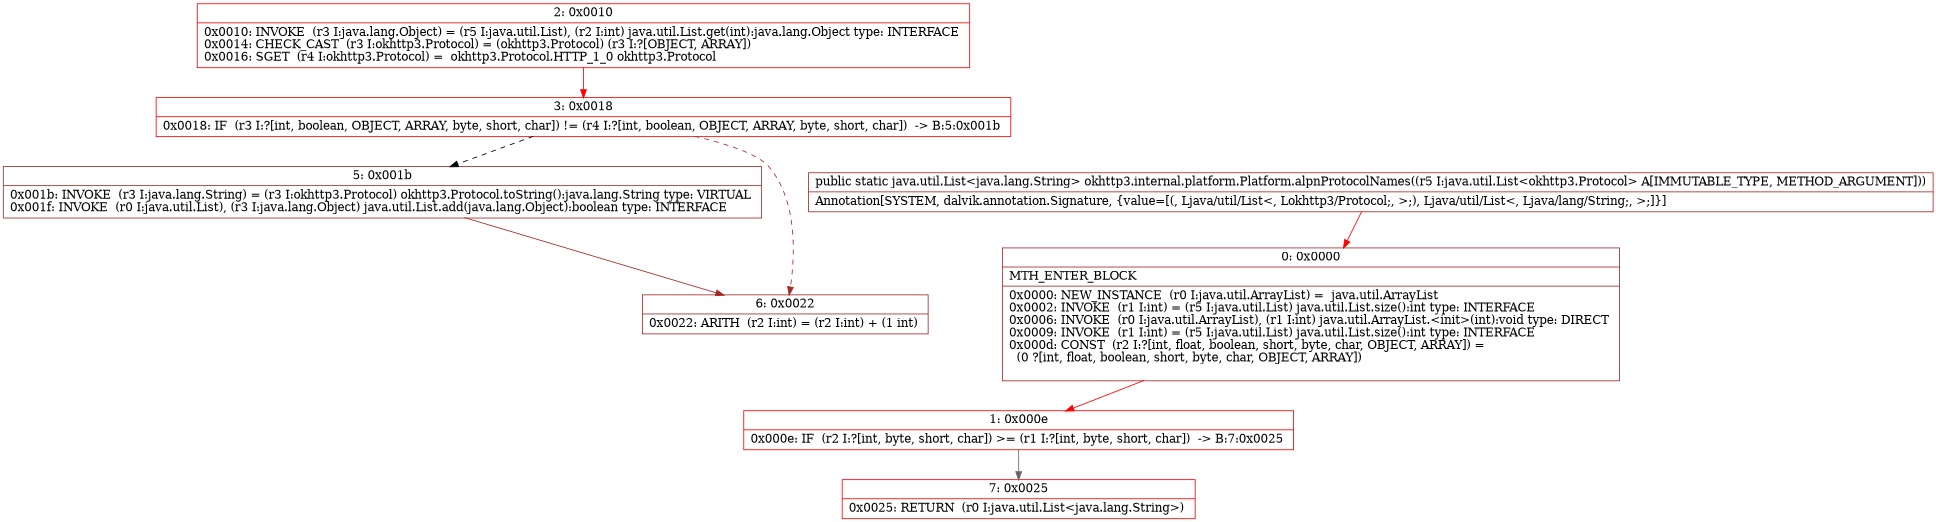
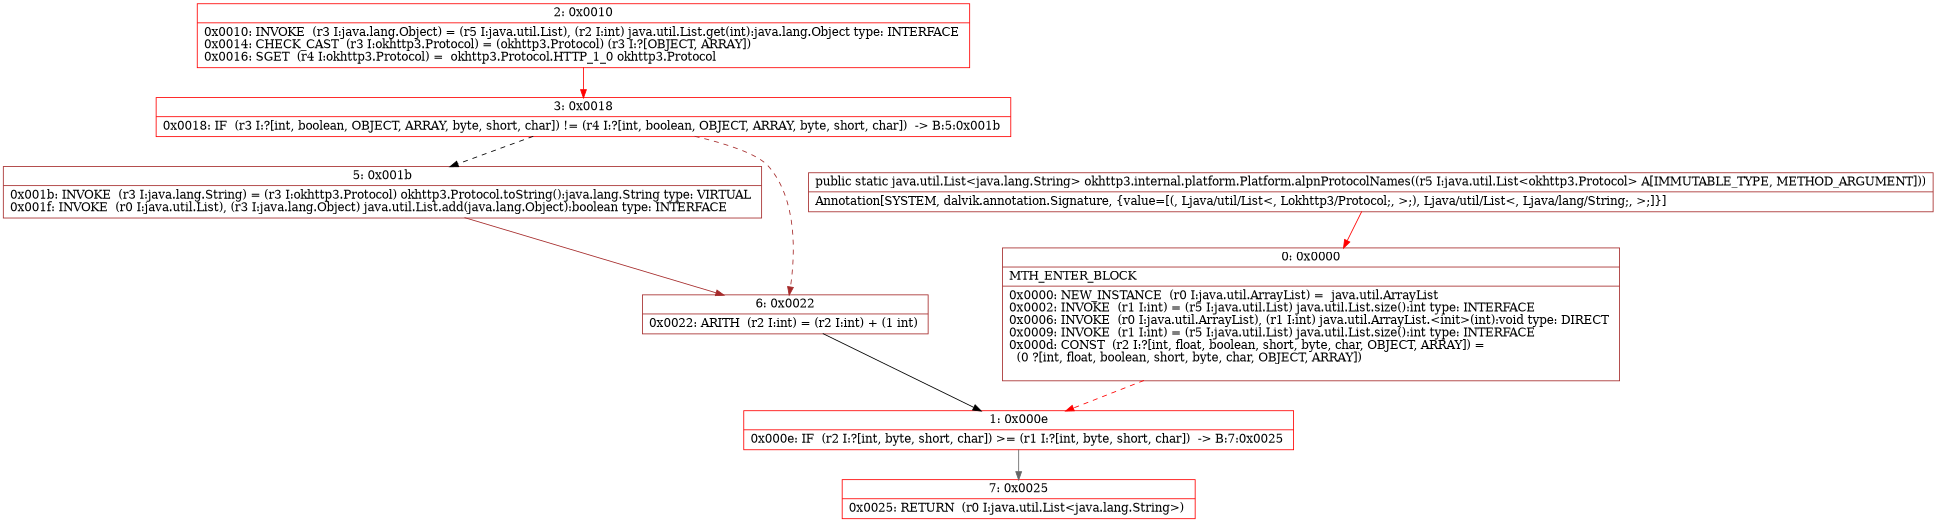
edge "6: 0x0022" -> "1: 0x000e": added
edge "0: 0x0000" -> "1: 0x000e": style solid -> dashed
